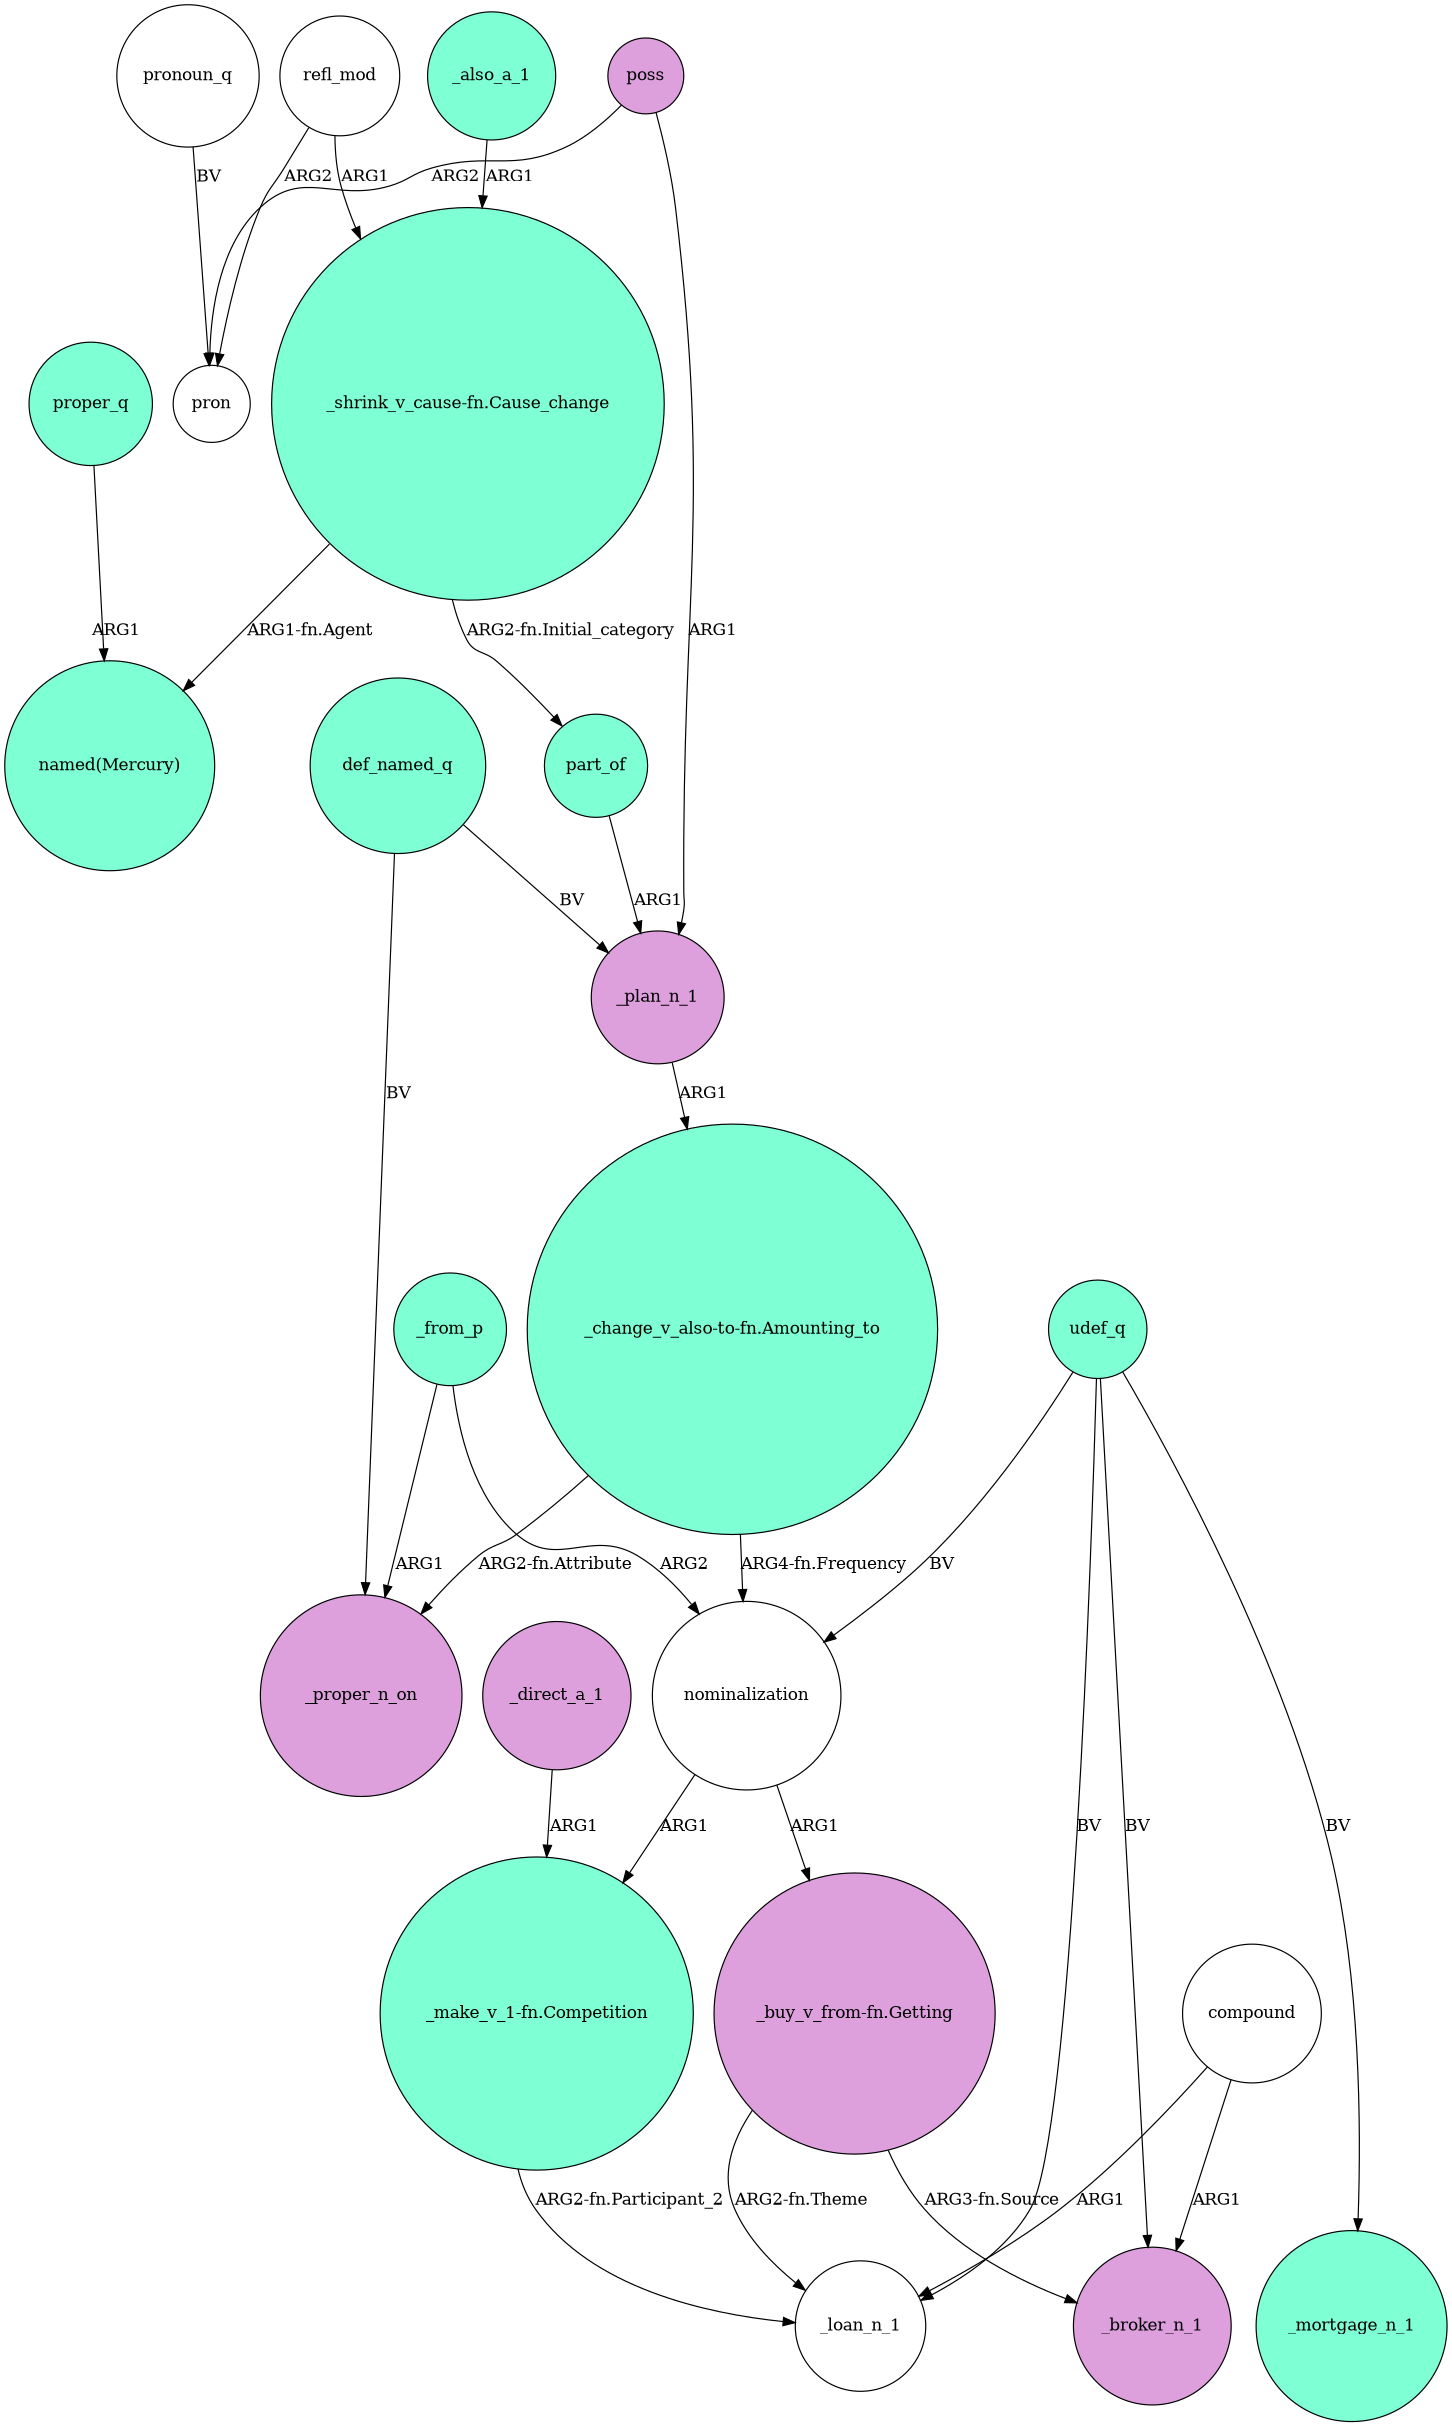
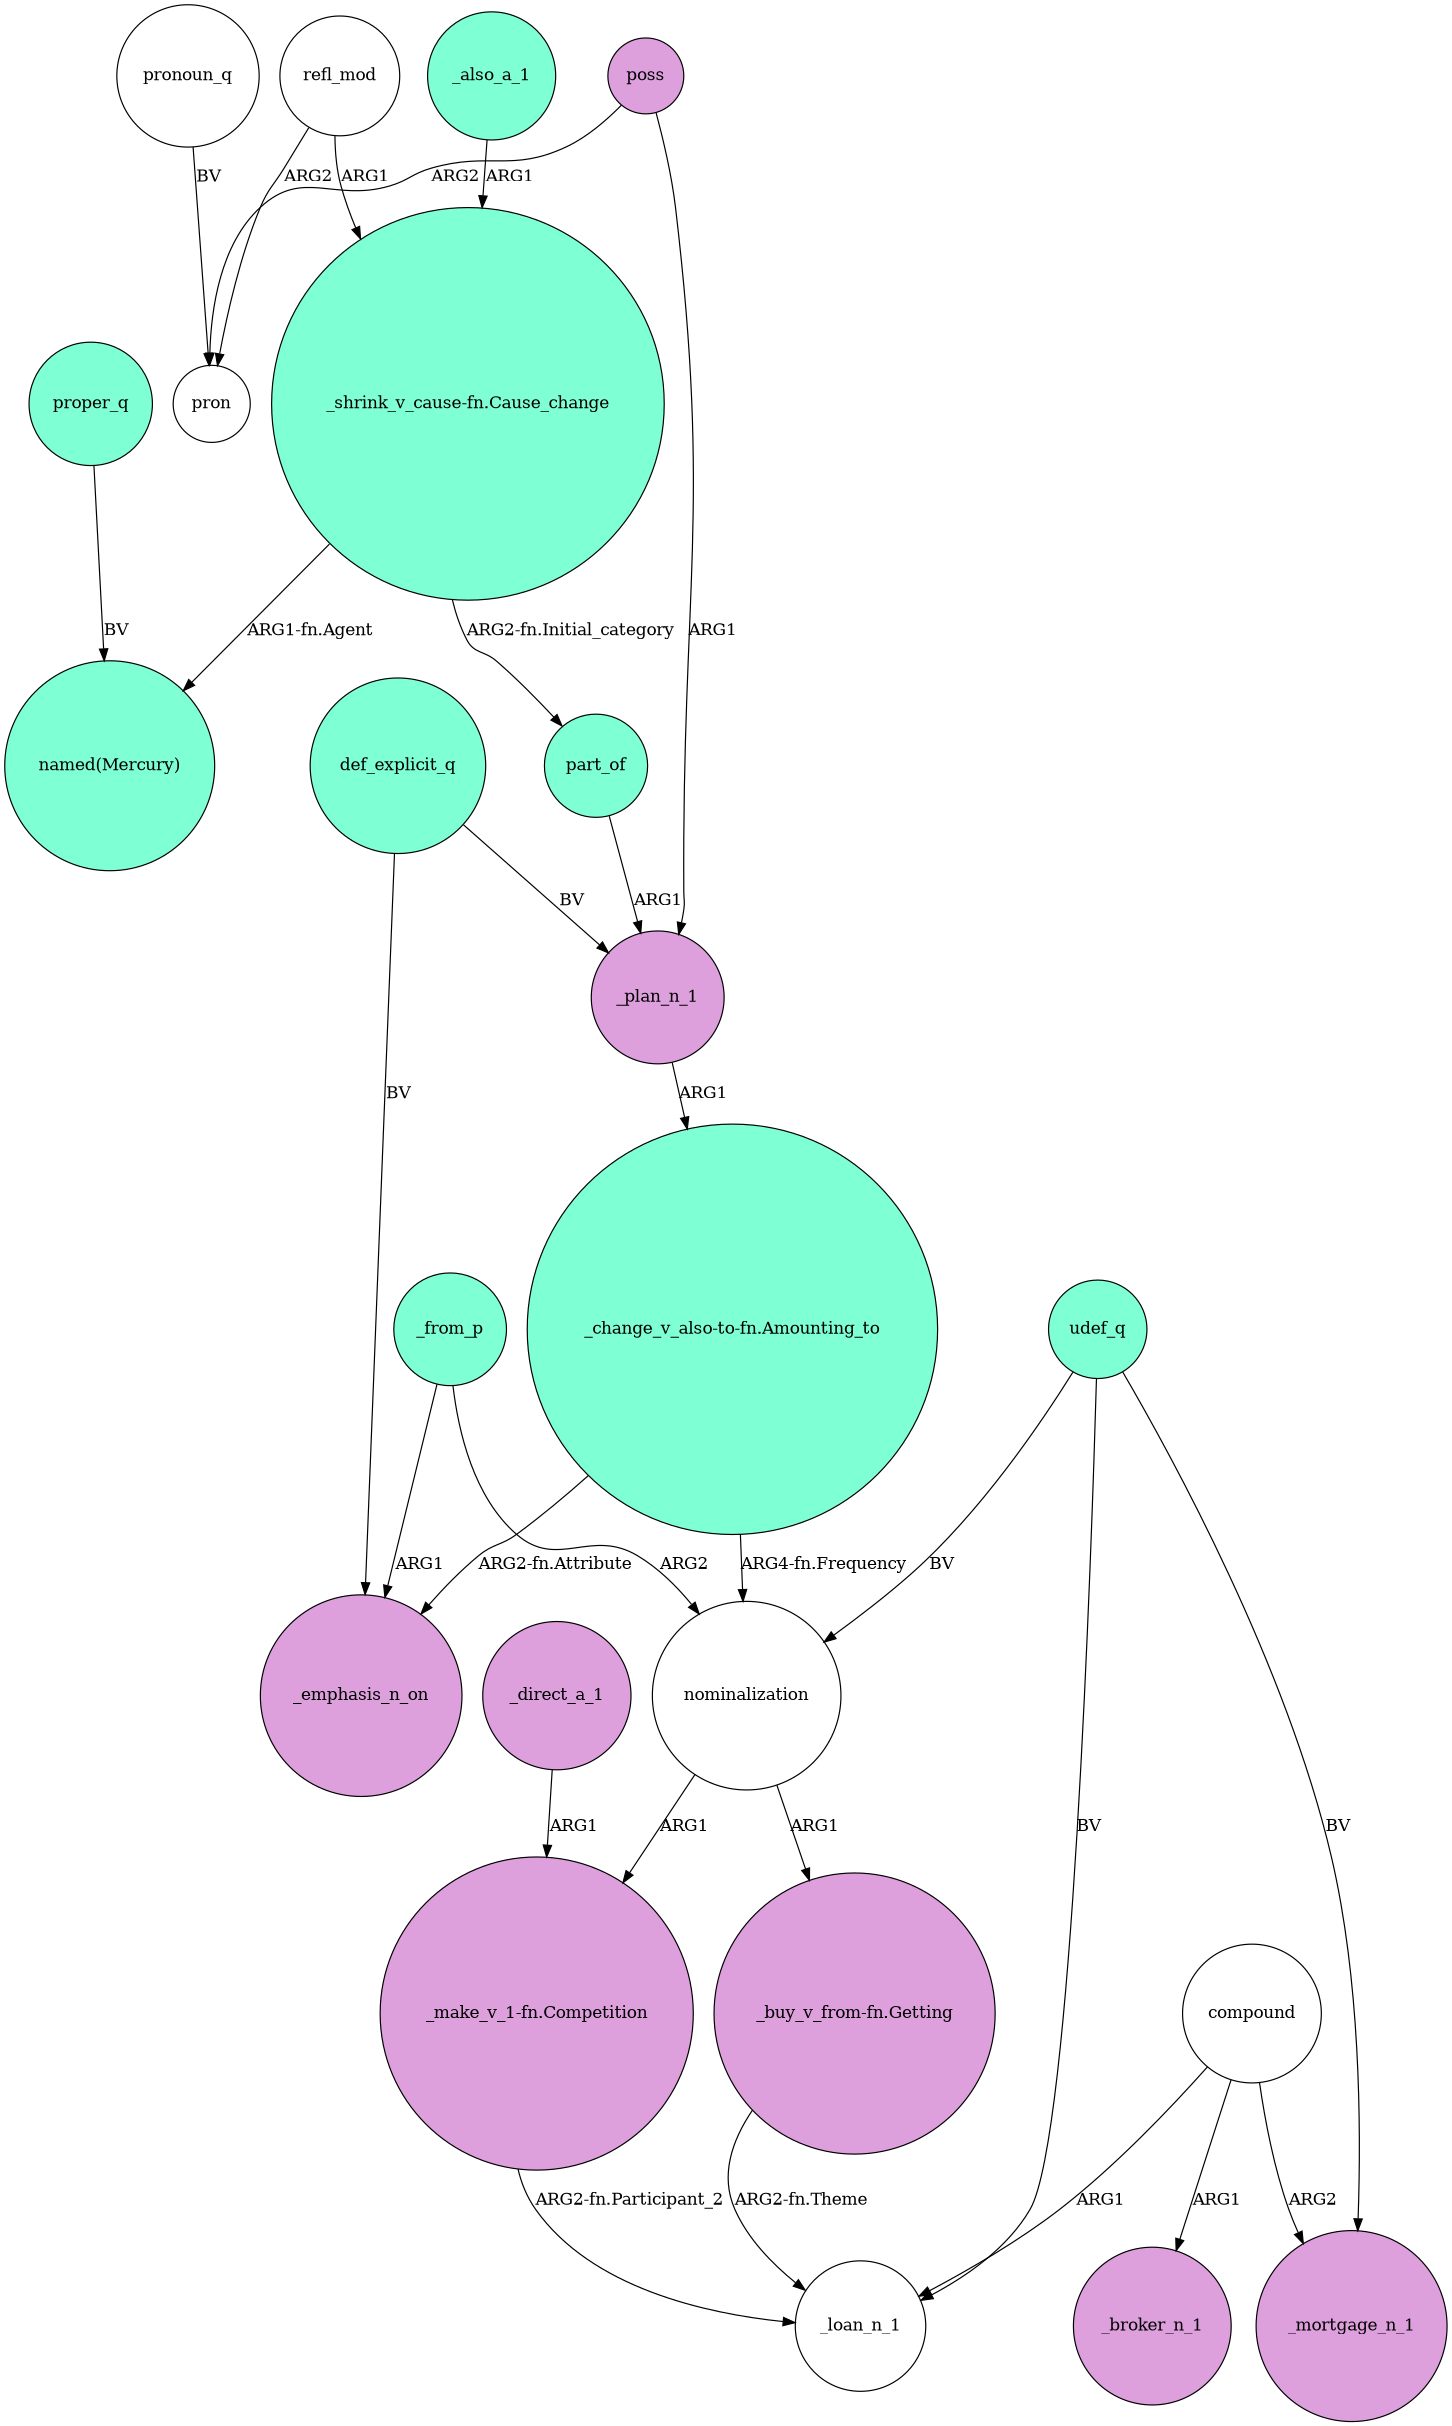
edge "proper_q" -> "named(Mercury)": label "ARG1" -> "BV"
node "def_named_q": label "def_named_q" -> "def_explicit_q"
node "_proper_n_on": label "_proper_n_on" -> "_emphasis_n_on"
edge "udef_q" -> "_broker_n_1": removed, label "BV"
node "_make_v_1-fn.Competition": fillcolor aquamarine -> plum
edge "compound" -> "_mortgage_n_1": added, label "ARG2"
edge "_buy_v_from-fn.Getting" -> "_broker_n_1": removed, label "ARG3-fn.Source"
node "_mortgage_n_1": fillcolor aquamarine -> plum
